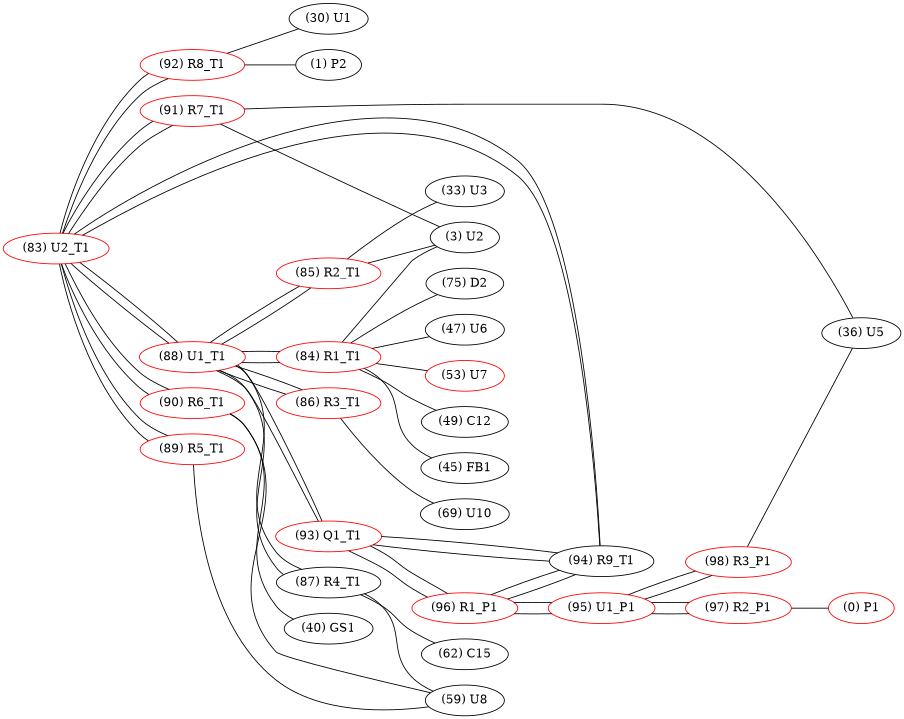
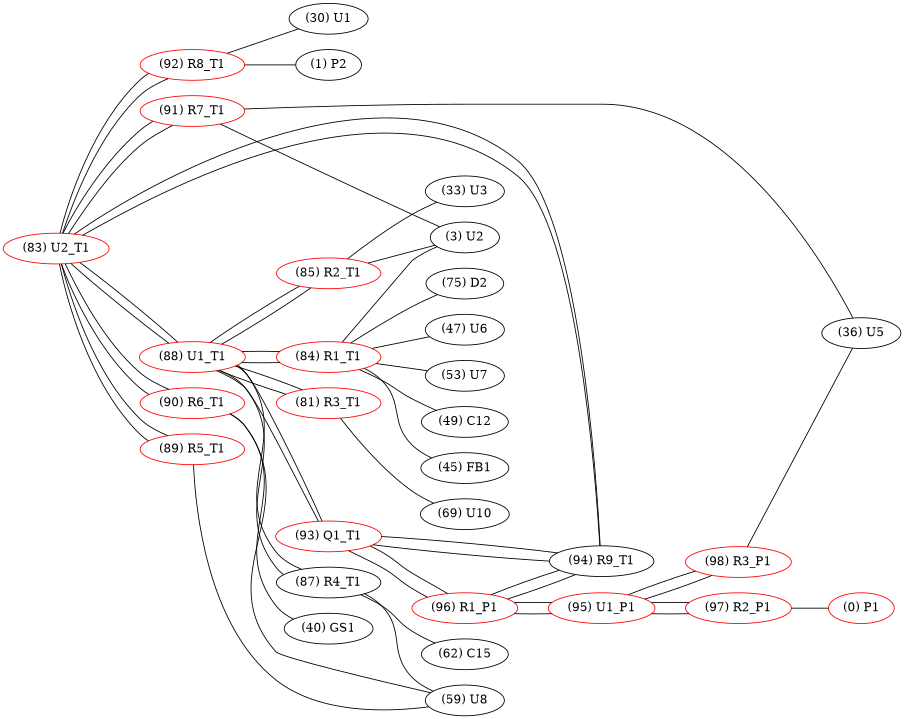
node "(53) U7": color red -> black
node "(86) R3_T1": label "(86) R3_T1" -> "(81) R3_T1"
